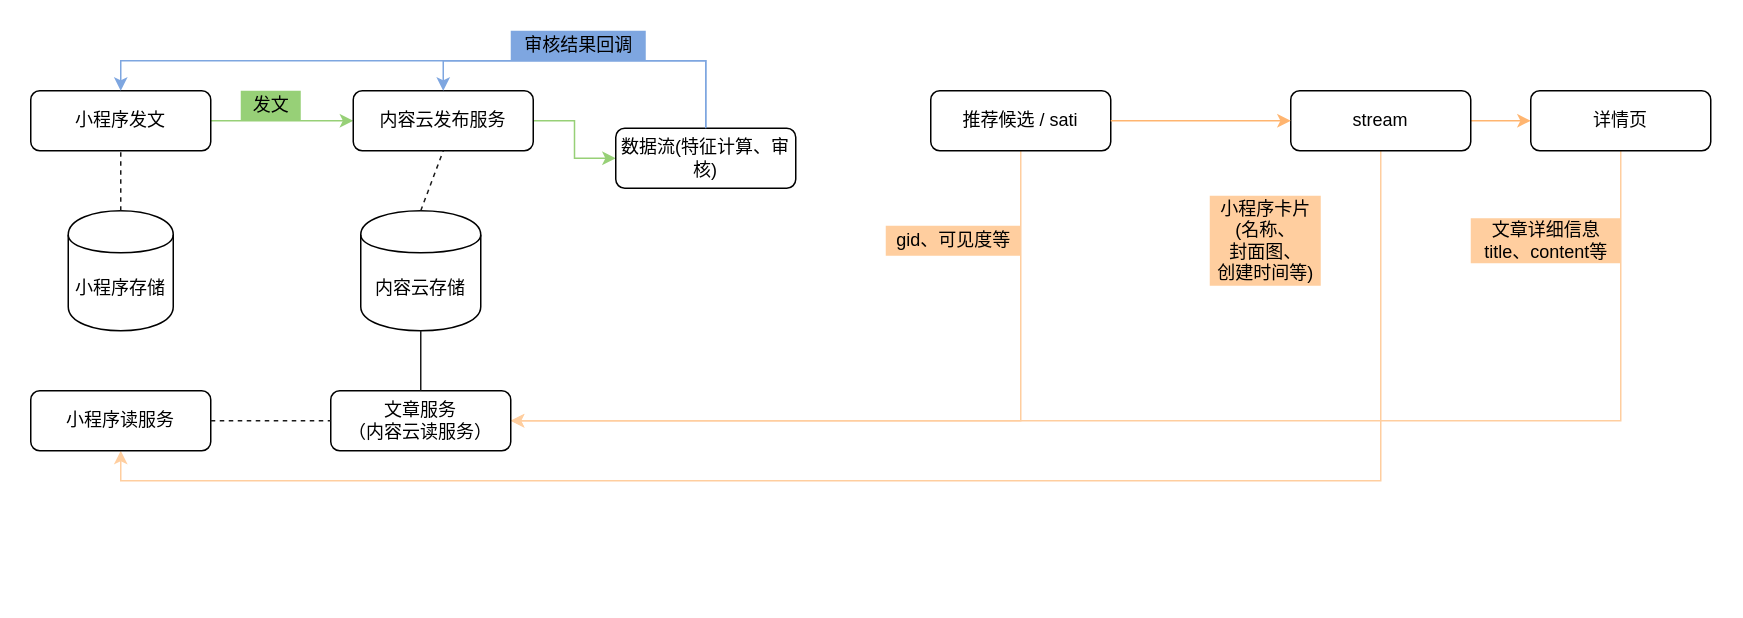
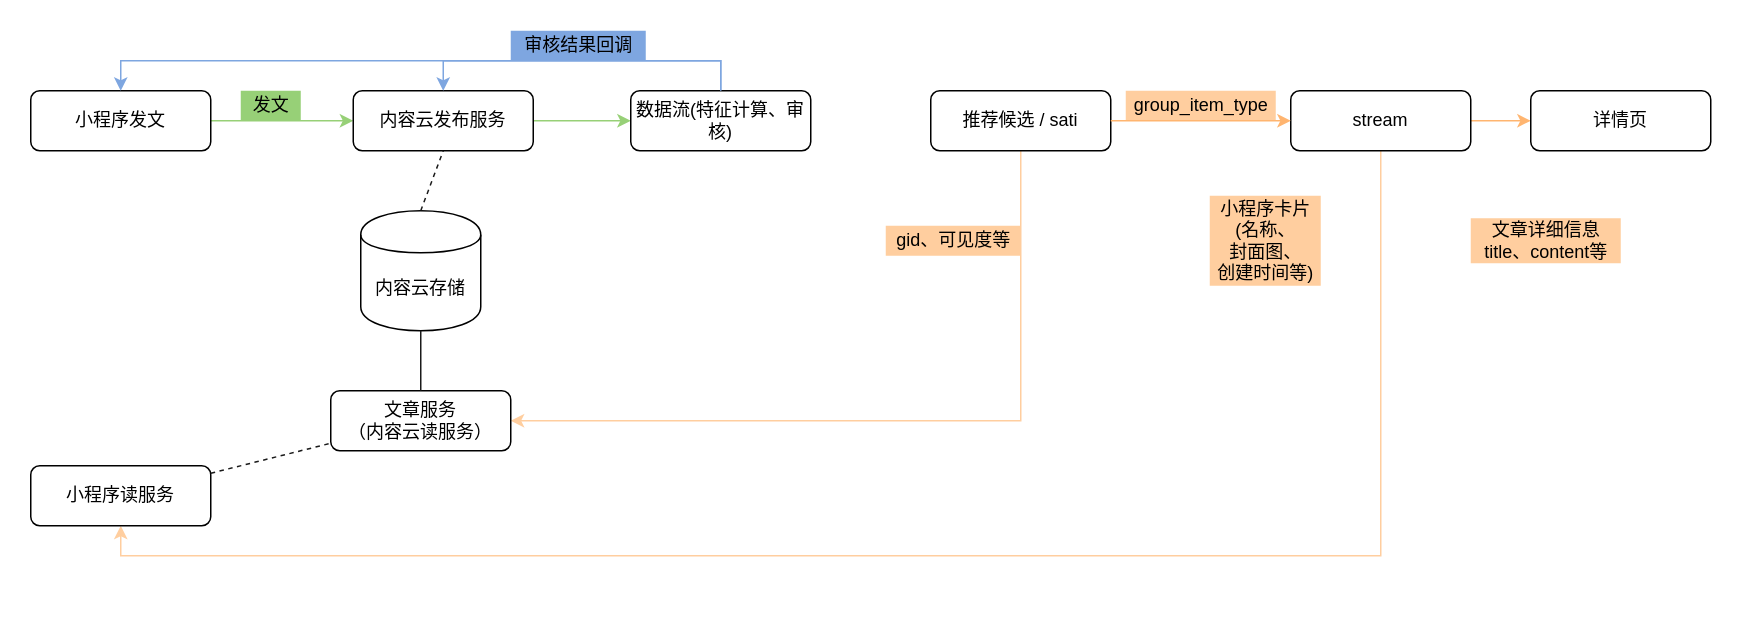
node "group_item_type": added
node "数据流(特征计算、审核)": moved (706, 158) -> (721, 121)
edge "小程序发文" -- "小程序存储": removed
node "小程序存储": removed
node "小程序读服务": moved (121, 421) -> (121, 496)
edge "详情页" -> "文章服务 （内容云读服务）": removed
